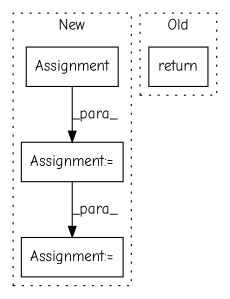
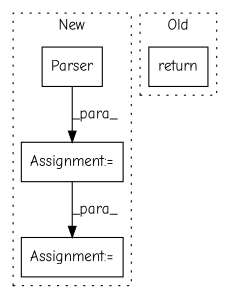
node "Assignment": label "Assignment" -> "Parser"
